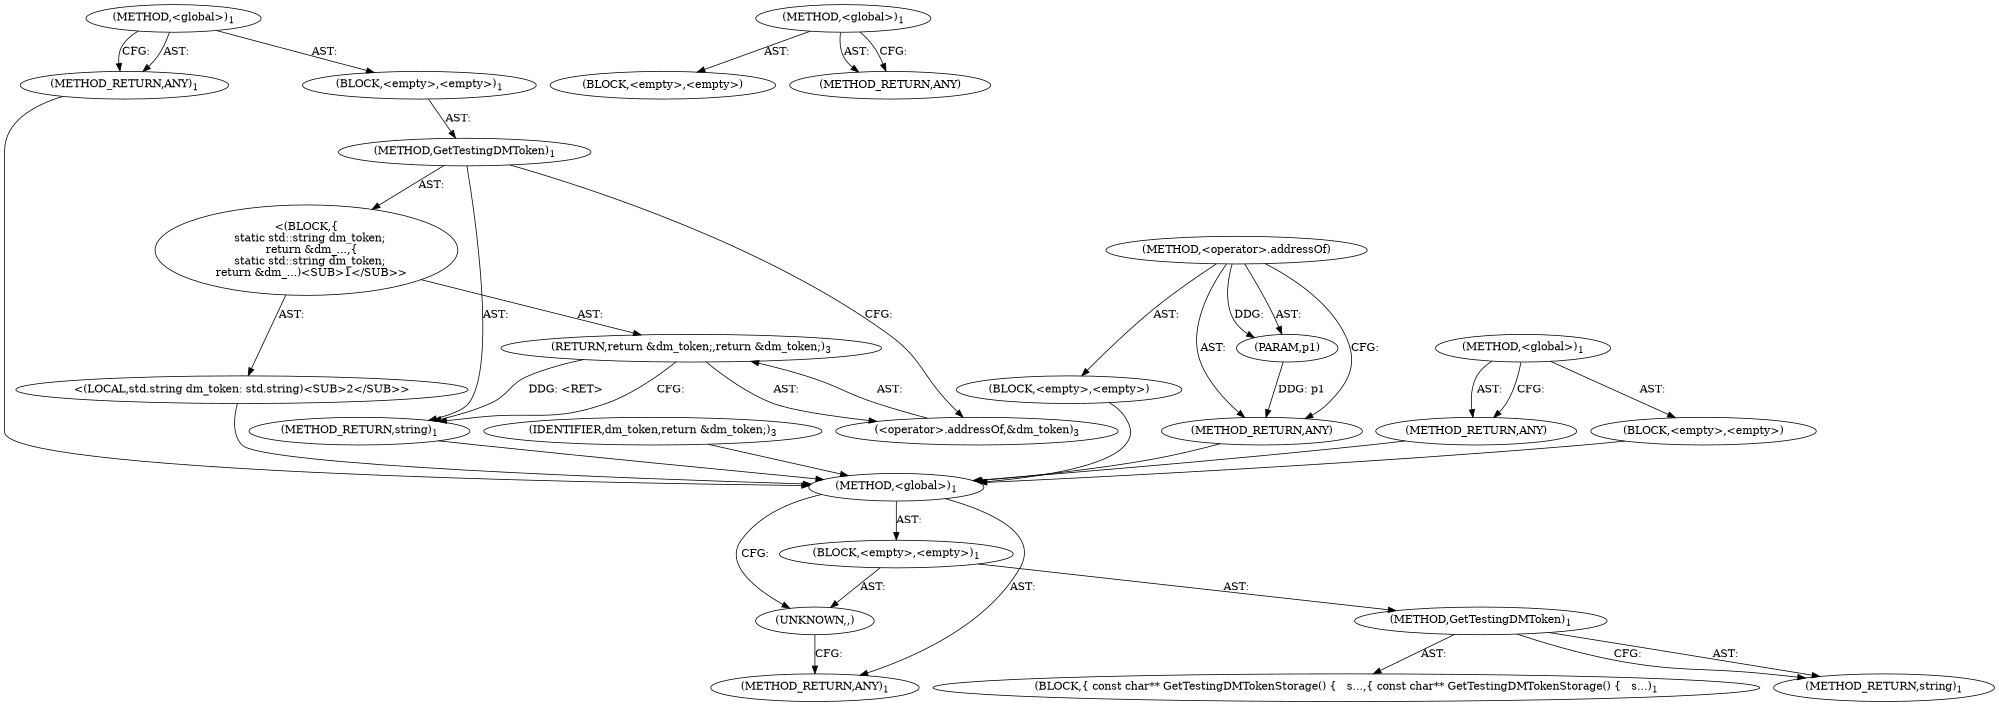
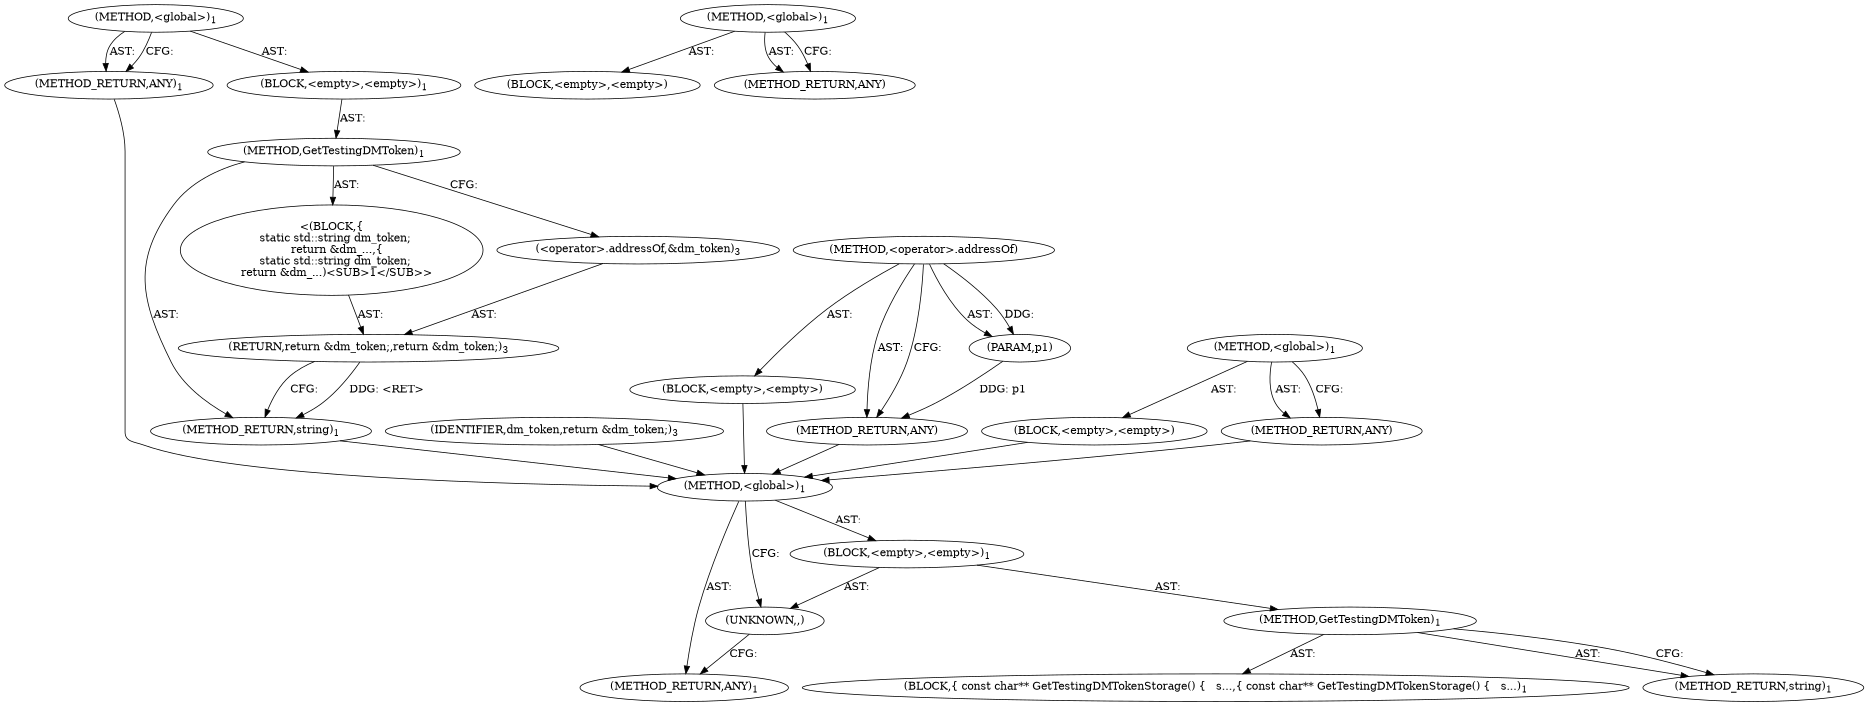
node "<(LOCAL,std.string dm_token: std.string)<SUB>2</SUB>>": removed
edge "(RETURN,return &dm_token;,return &dm_token;)" -> "(<operator>.addressOf,&dm_token)": removed, label "AST:"
